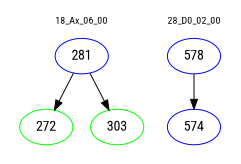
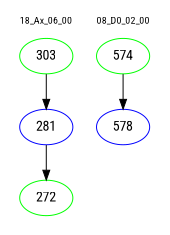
cluster "28_D0_02_00": label "28_D0_02_00" -> "08_D0_02_00"
edge "281" -> "303": reversed
edge "578" -> "574": reversed
node "574": color blue -> green
